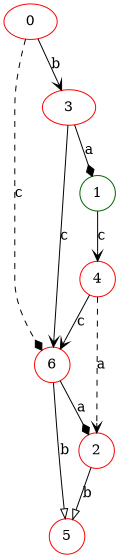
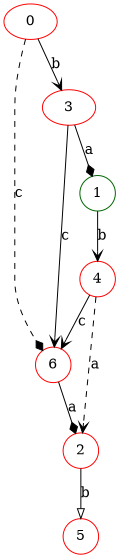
edge "1" -> "4": label "c" -> "b"
edge "6" -> "5": removed, label "b"
